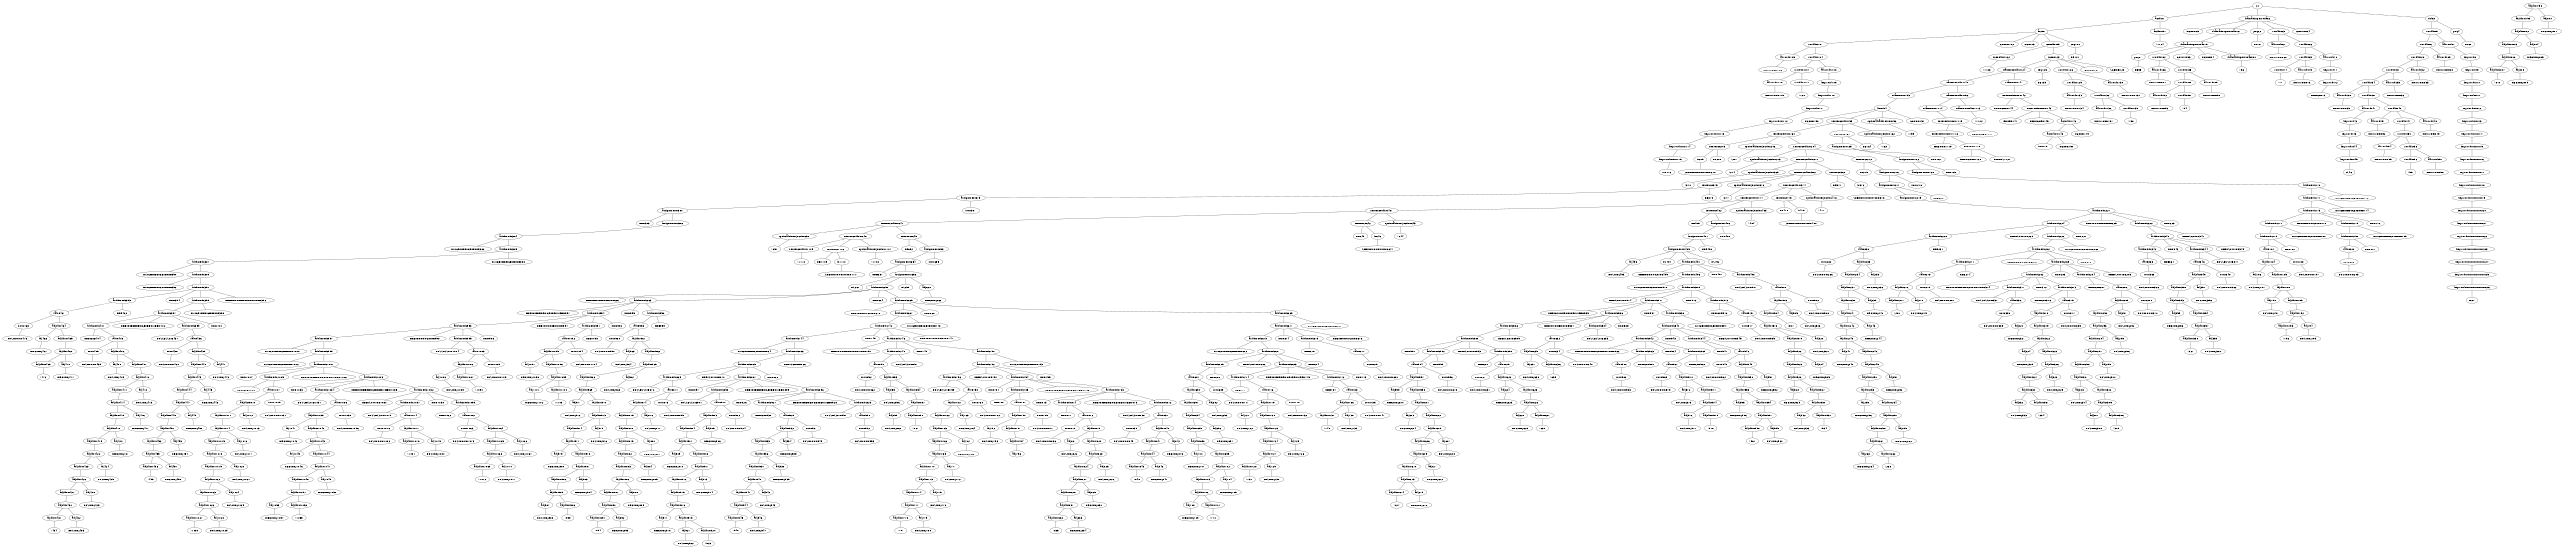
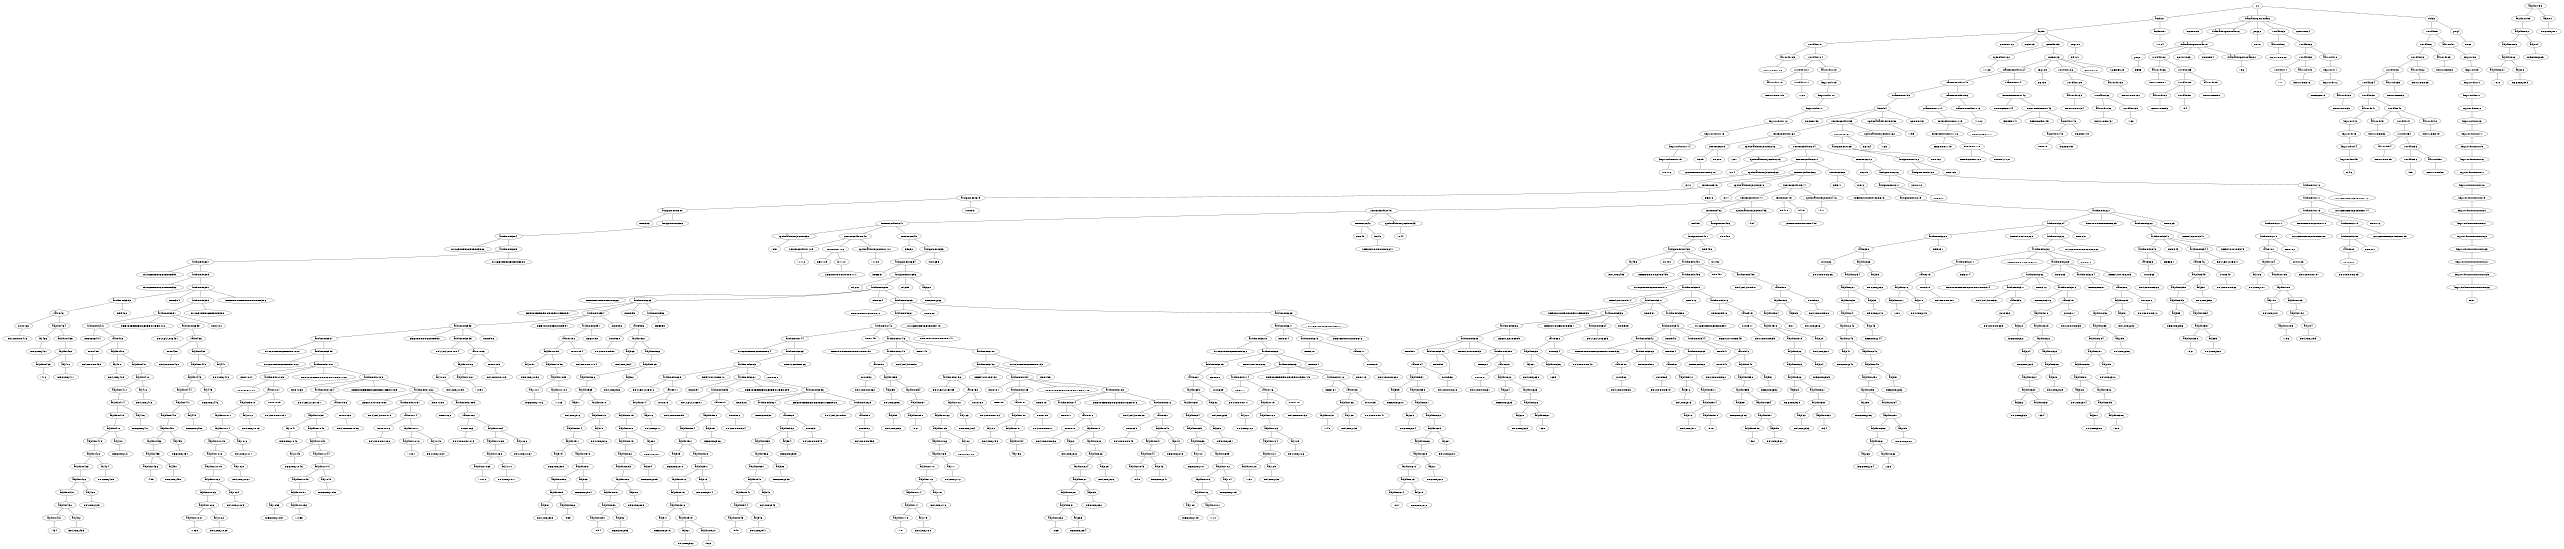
edge "arithmetic592" -- "value594": now "arithmetic592" -- "noun596"
